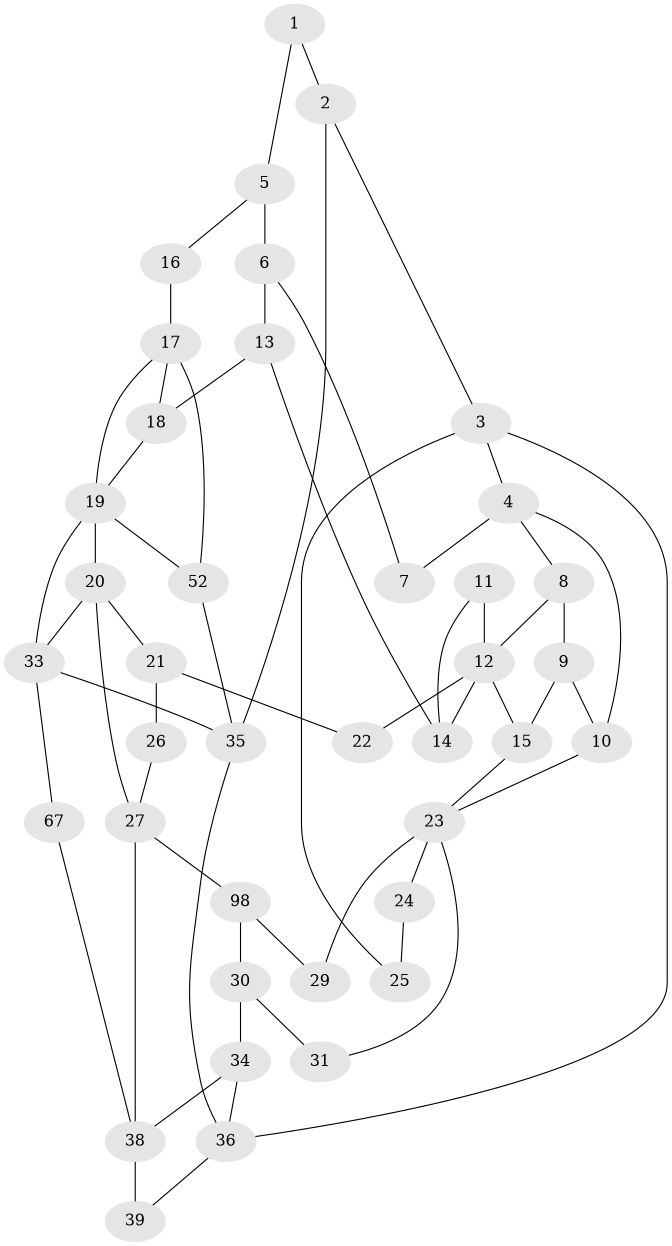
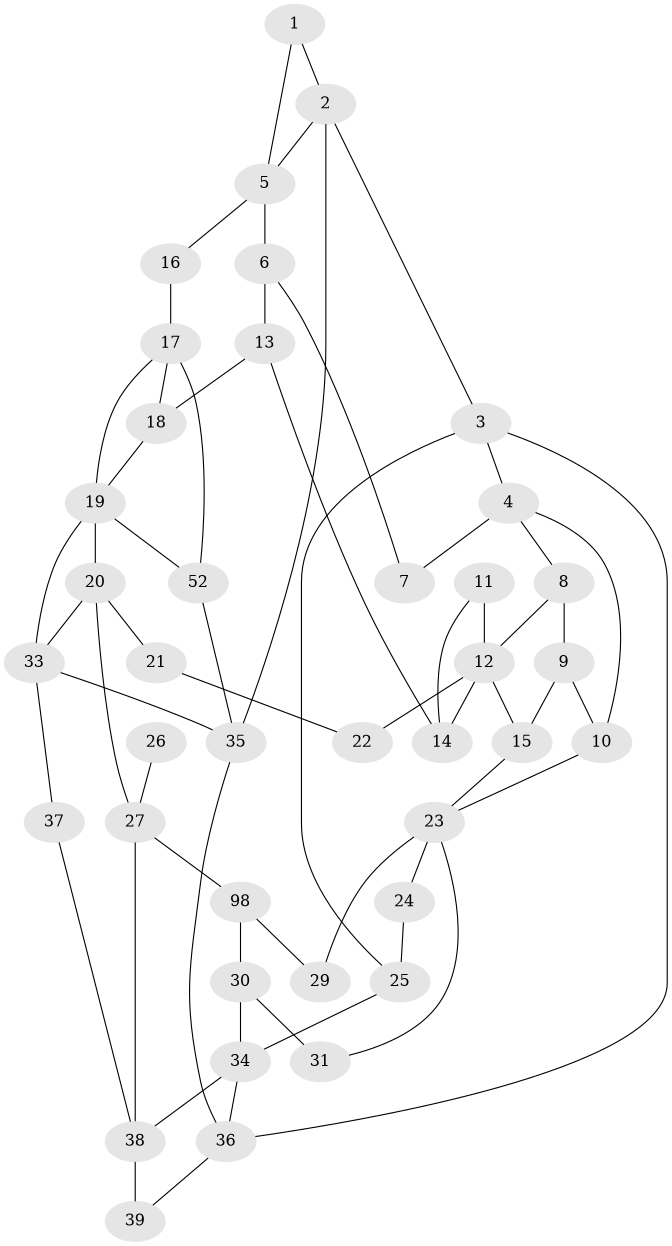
edge "2" -- "5": added
edge "21" -- "26": removed
node "67": label "67" -> "37"
edge "25" -- "34": added
